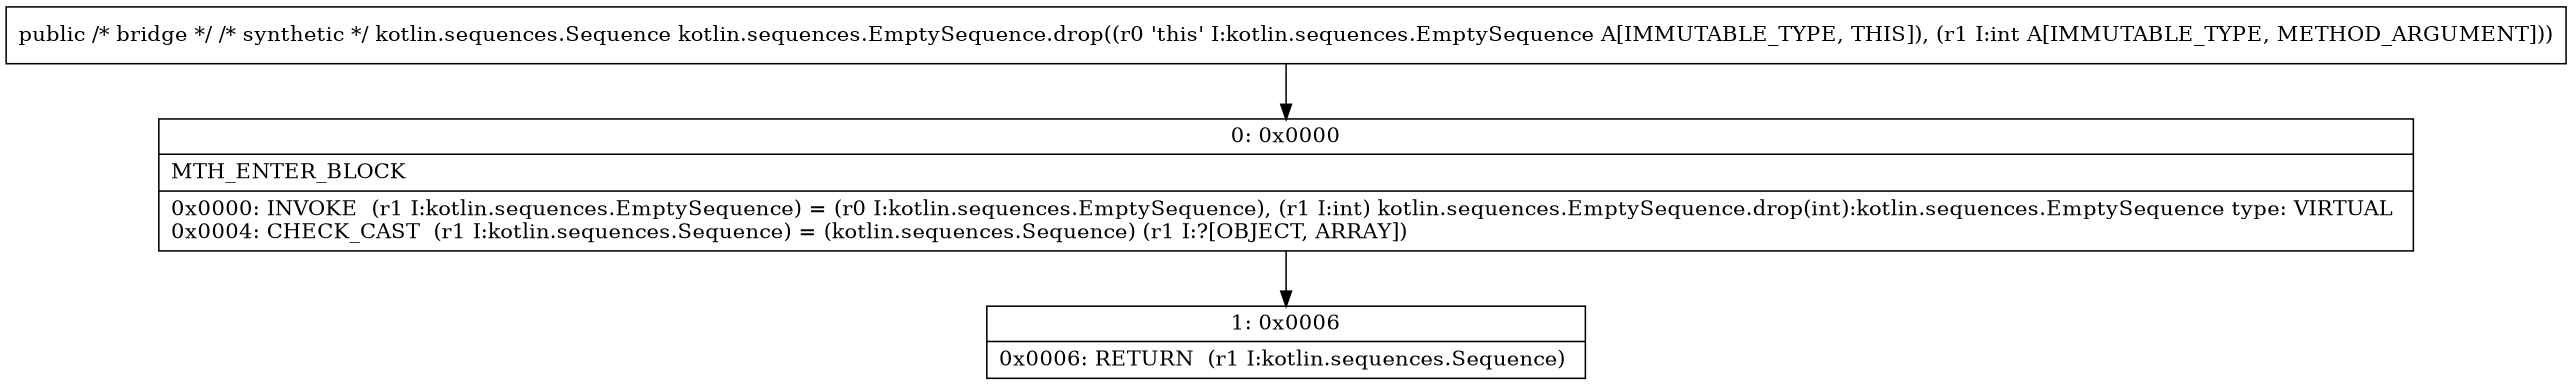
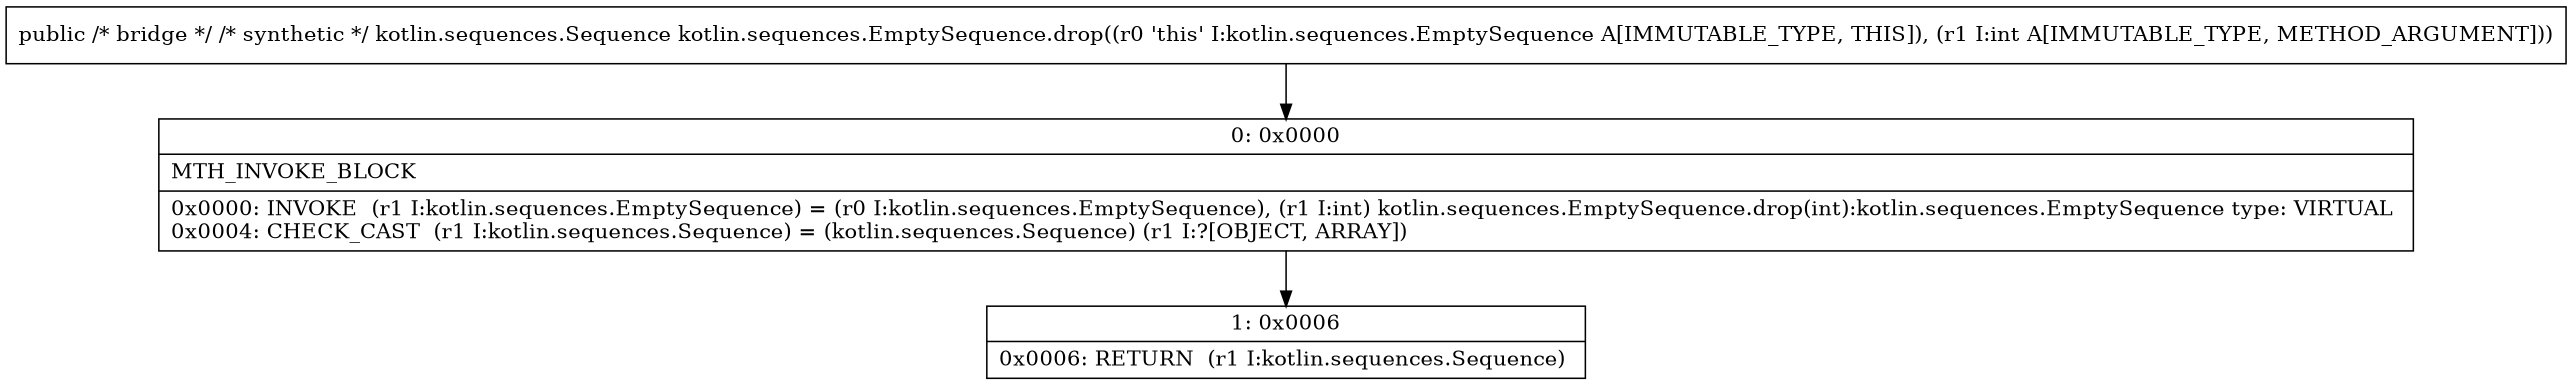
node "0: 0x0000": text "MTH_ENTER_BLOCK" -> "MTH_INVOKE_BLOCK"
